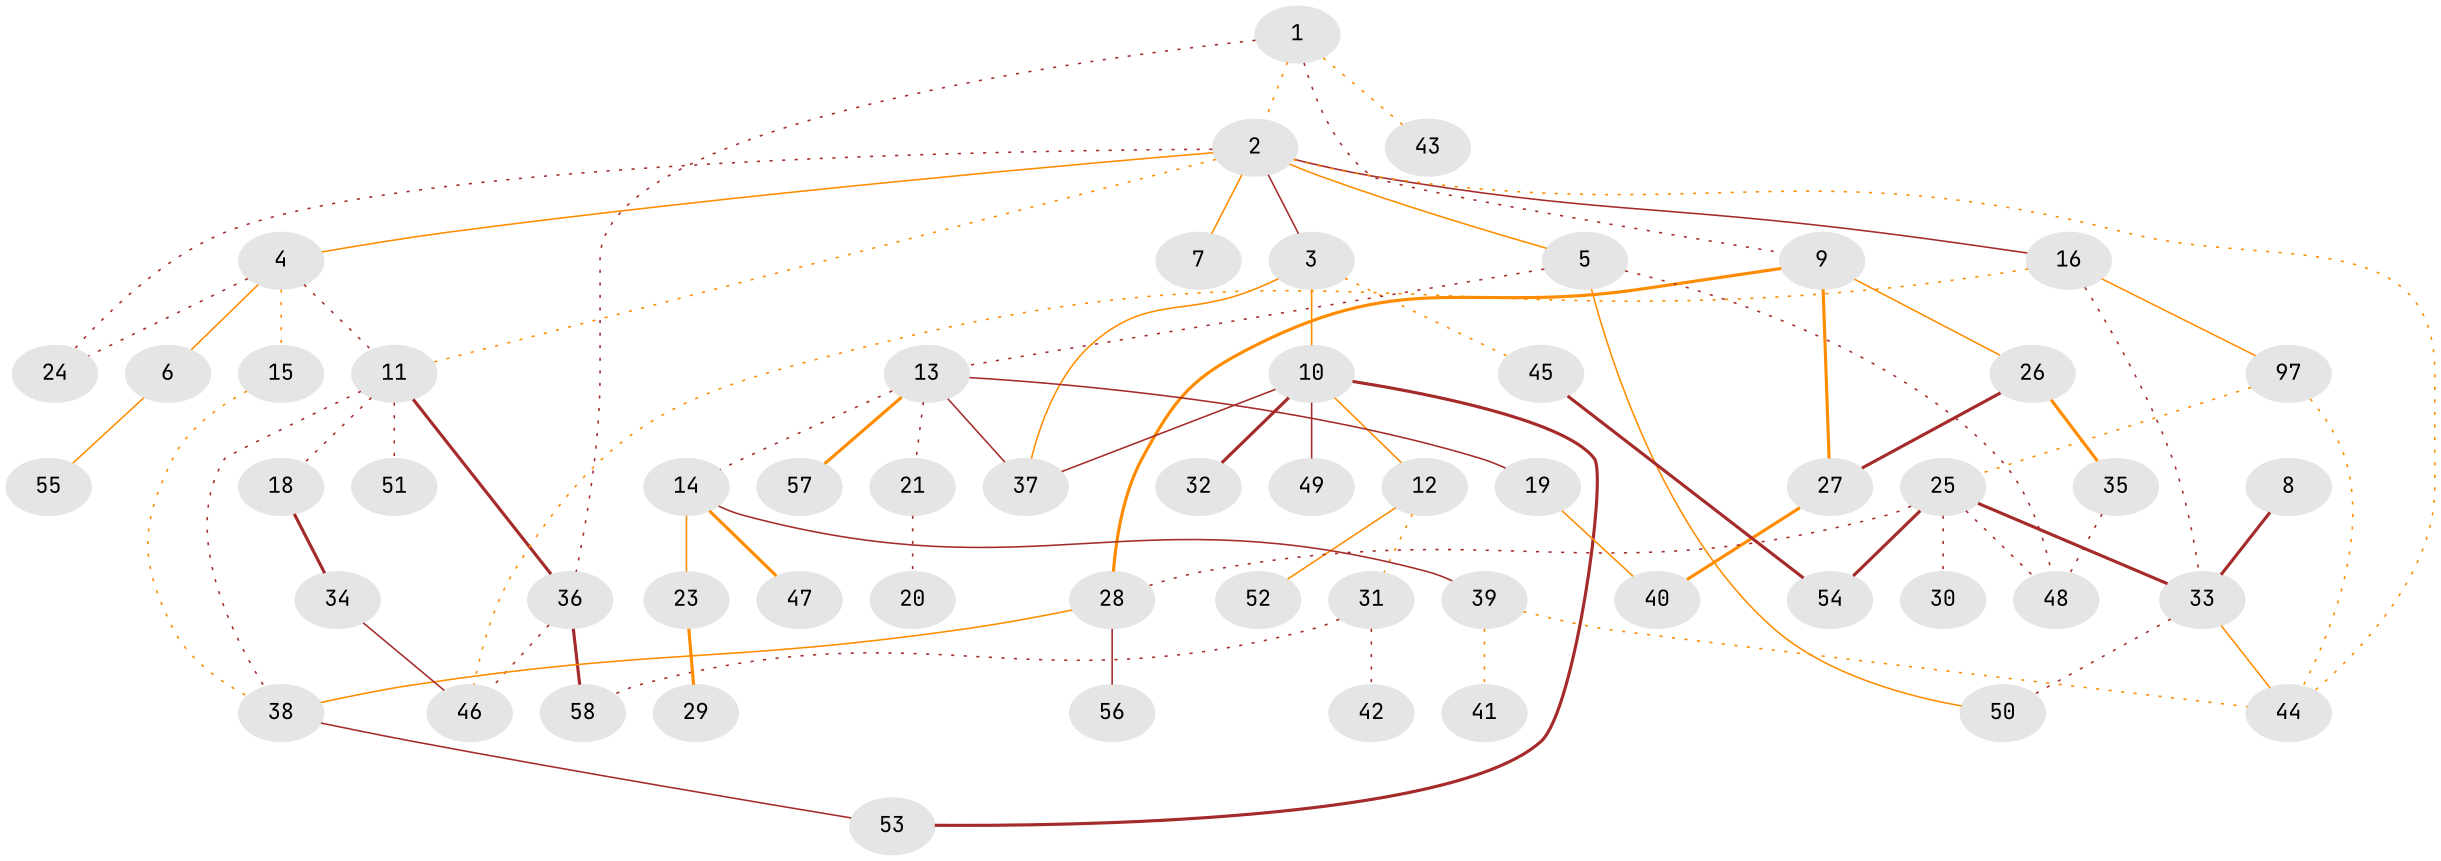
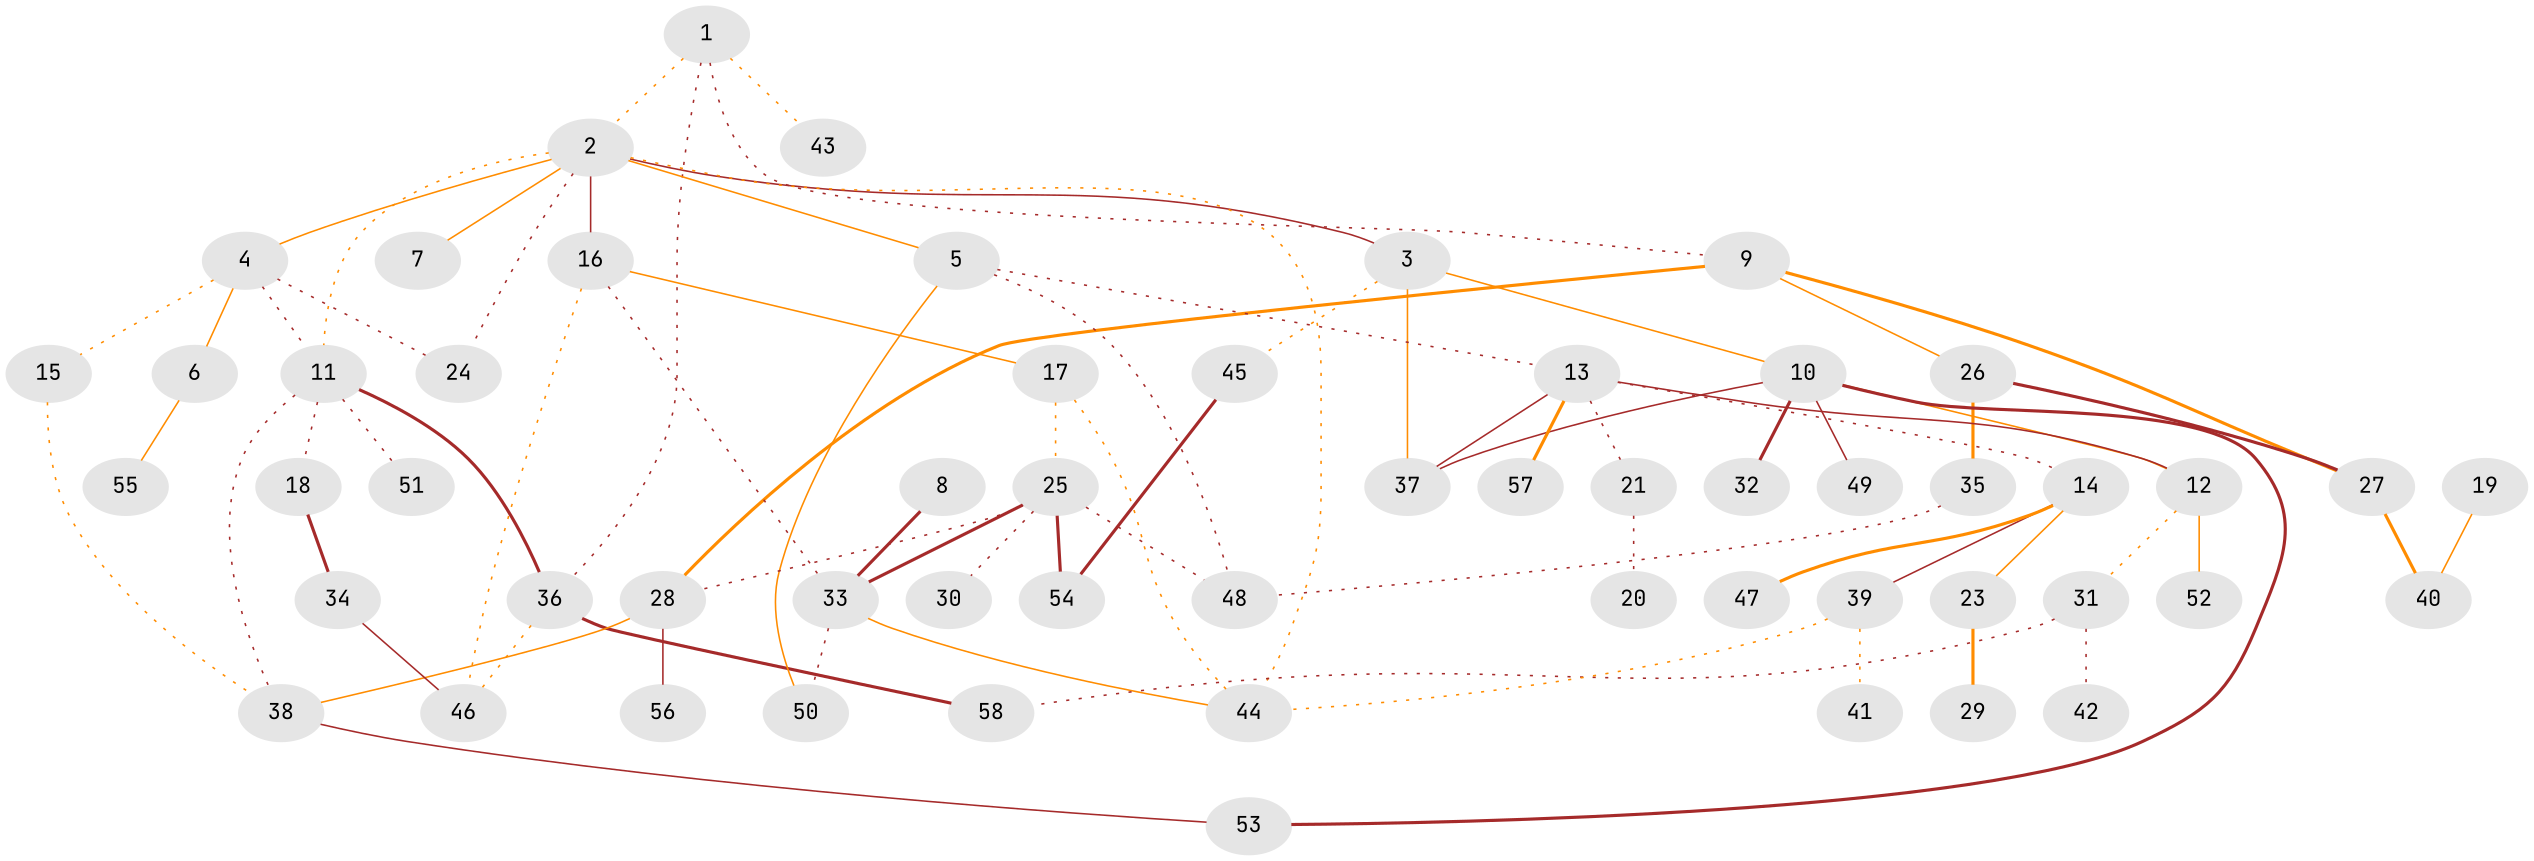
node "97": label "97" -> "17"
edge "13" -- "19": now "13" -- "12"
edge "36" -- "46": color brown -> darkorange
